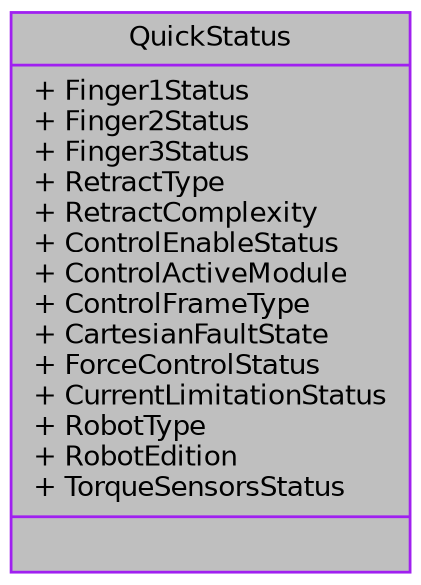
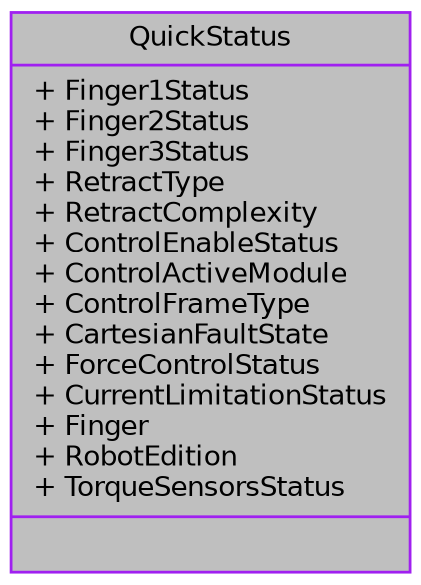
node "QuickStatus": text "+ RobotType" -> "+ Finger"
